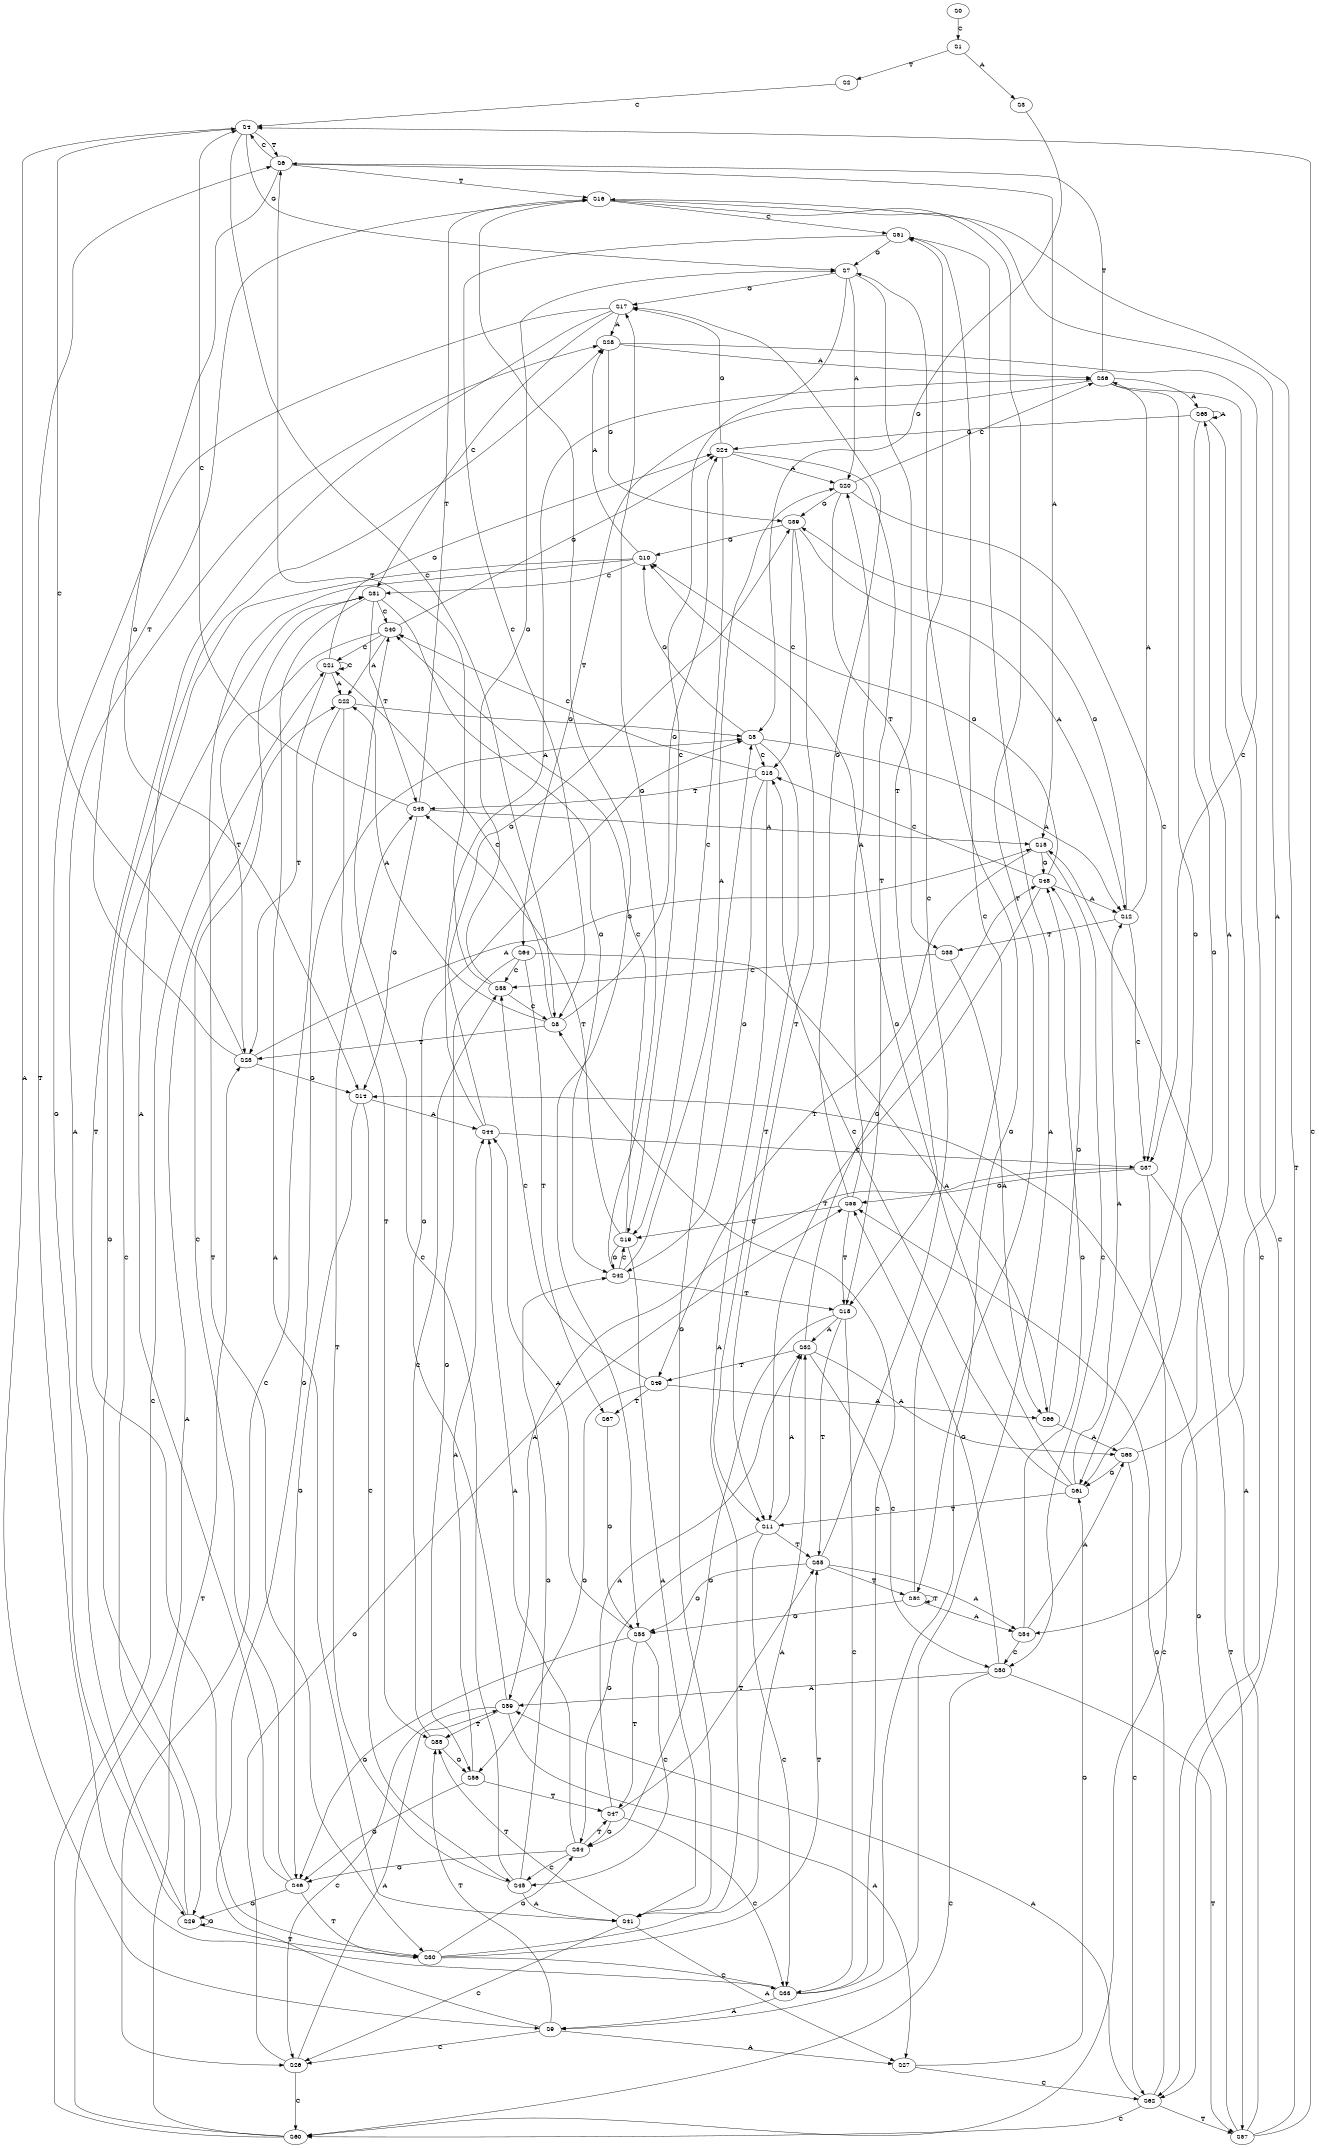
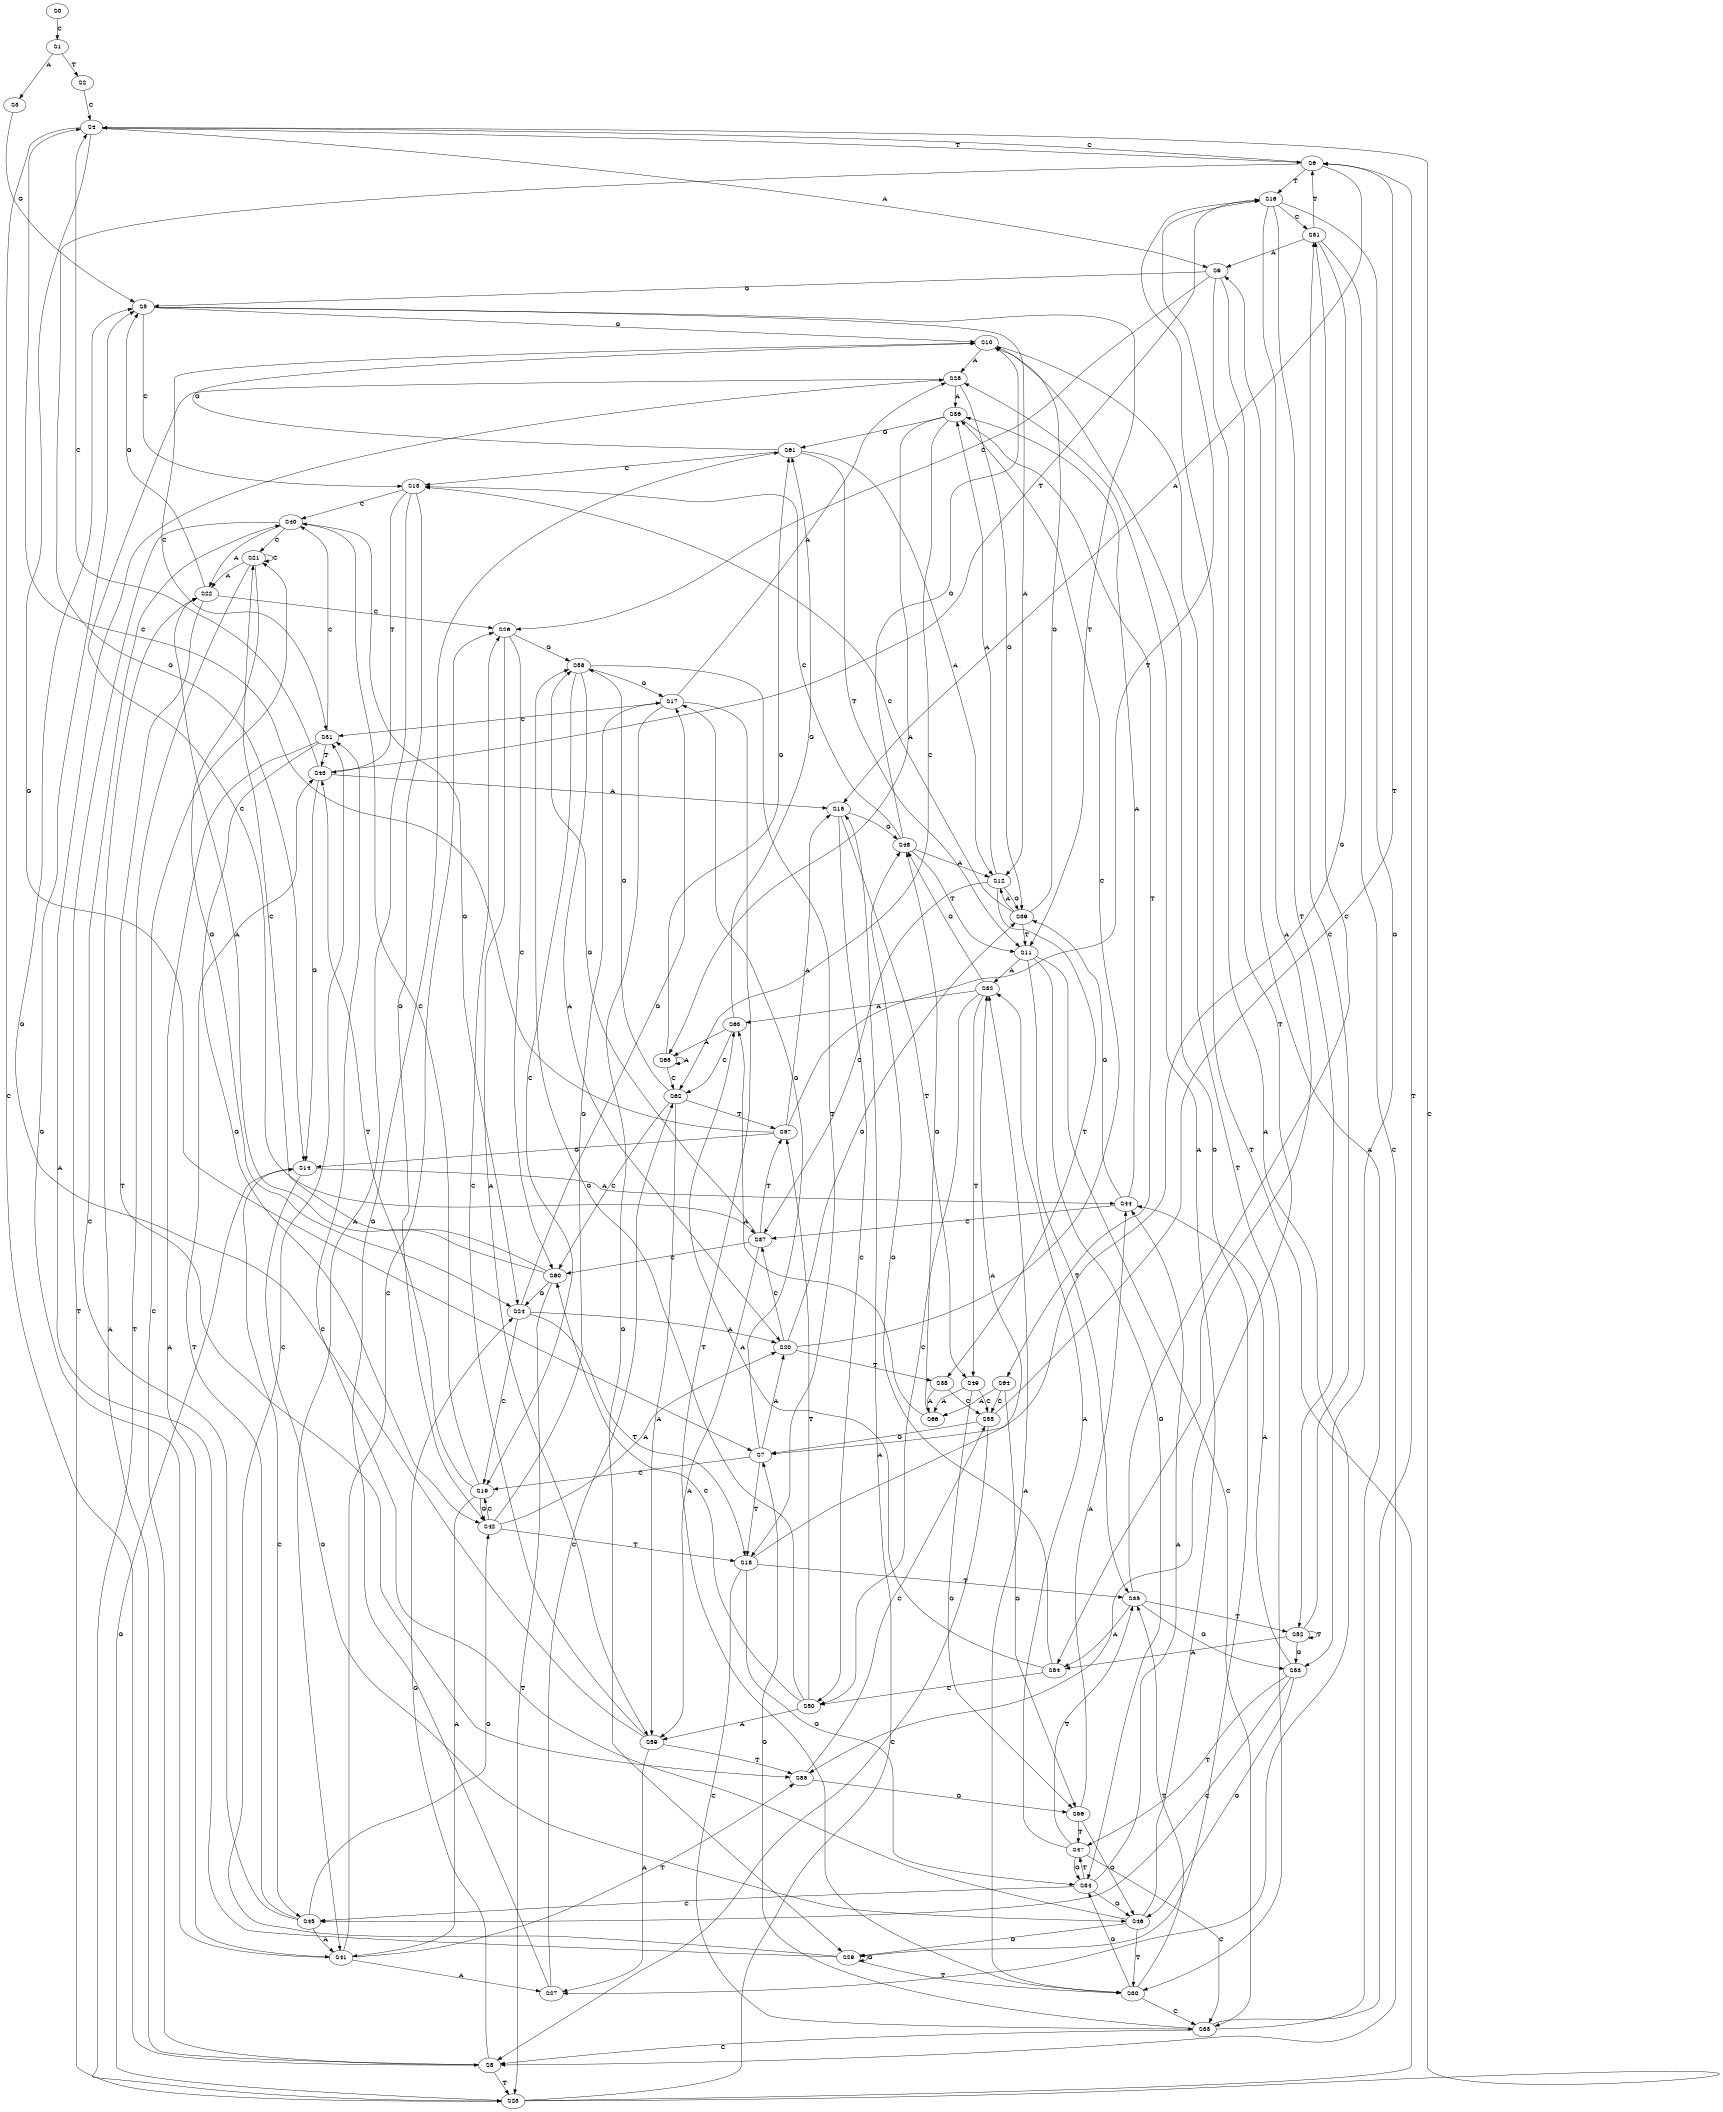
edge "S36" -> "S6": now "S51" -> "S6"
edge "S65" -> "S24": now "S60" -> "S24"
node "S67": removed
